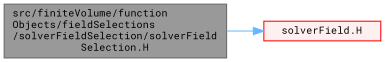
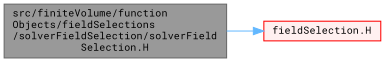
node "solverField.H": label "solverField.H" -> "fieldSelection.H"
